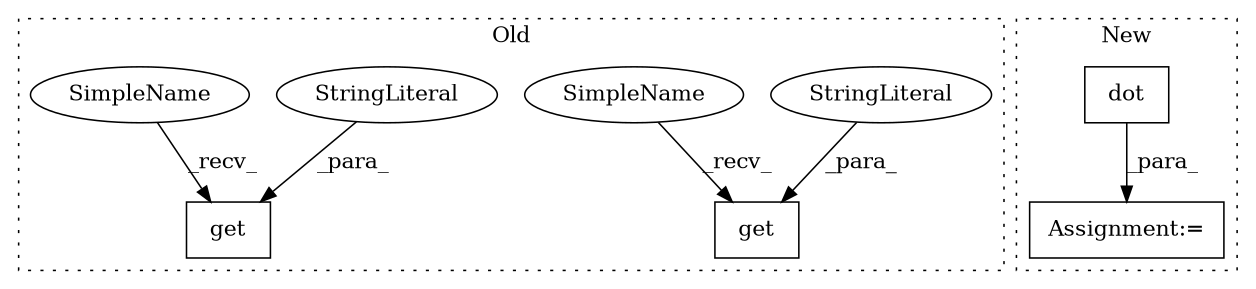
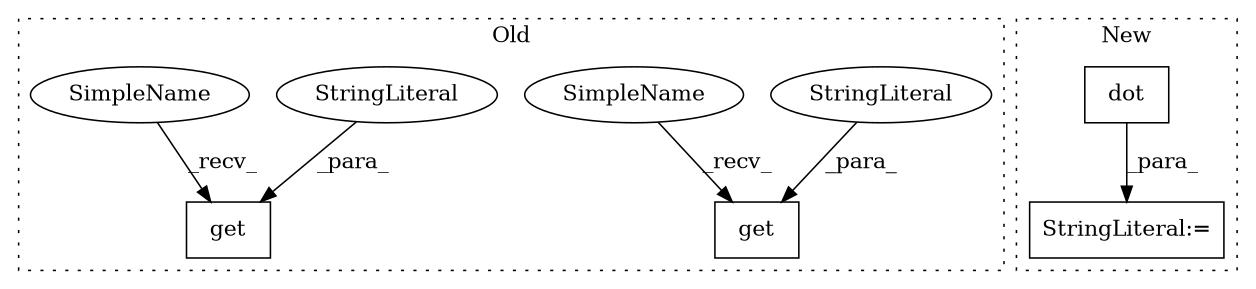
node "Assignment:=": label "Assignment:=" -> "StringLiteral:="
